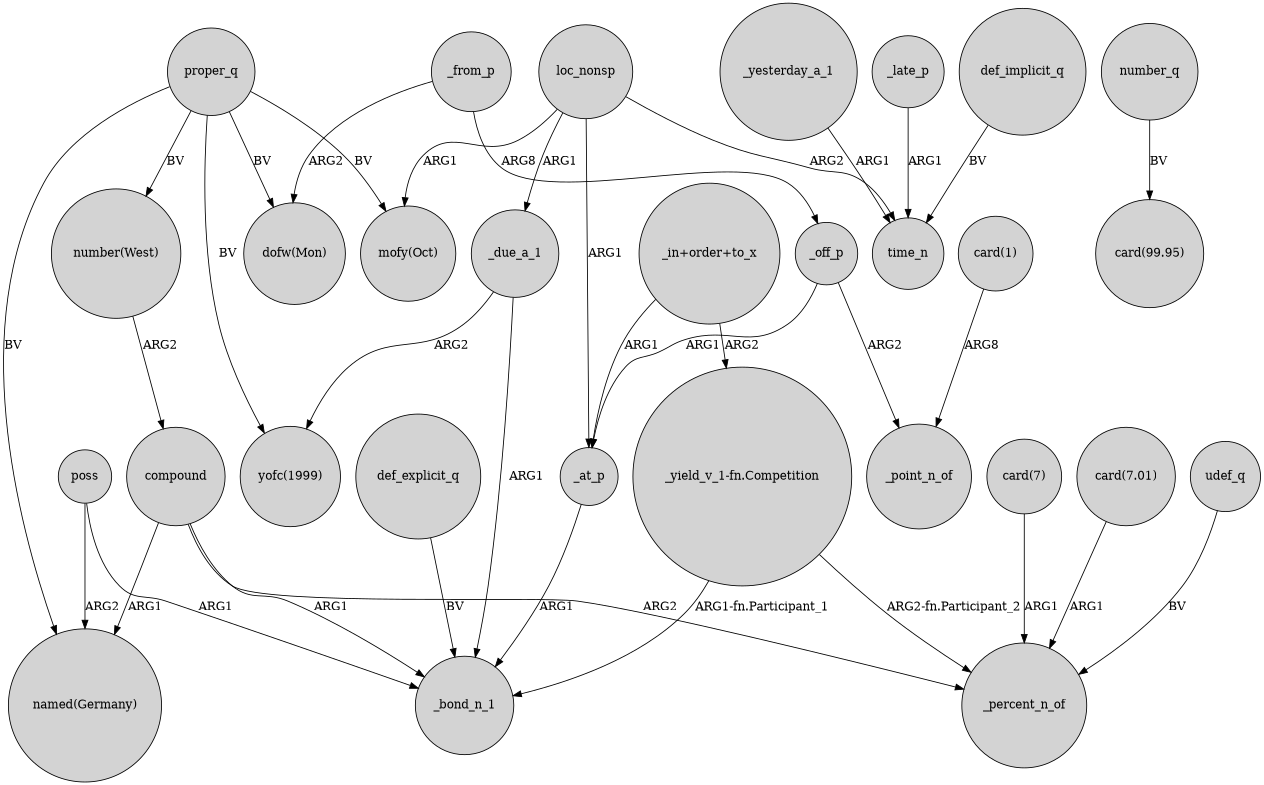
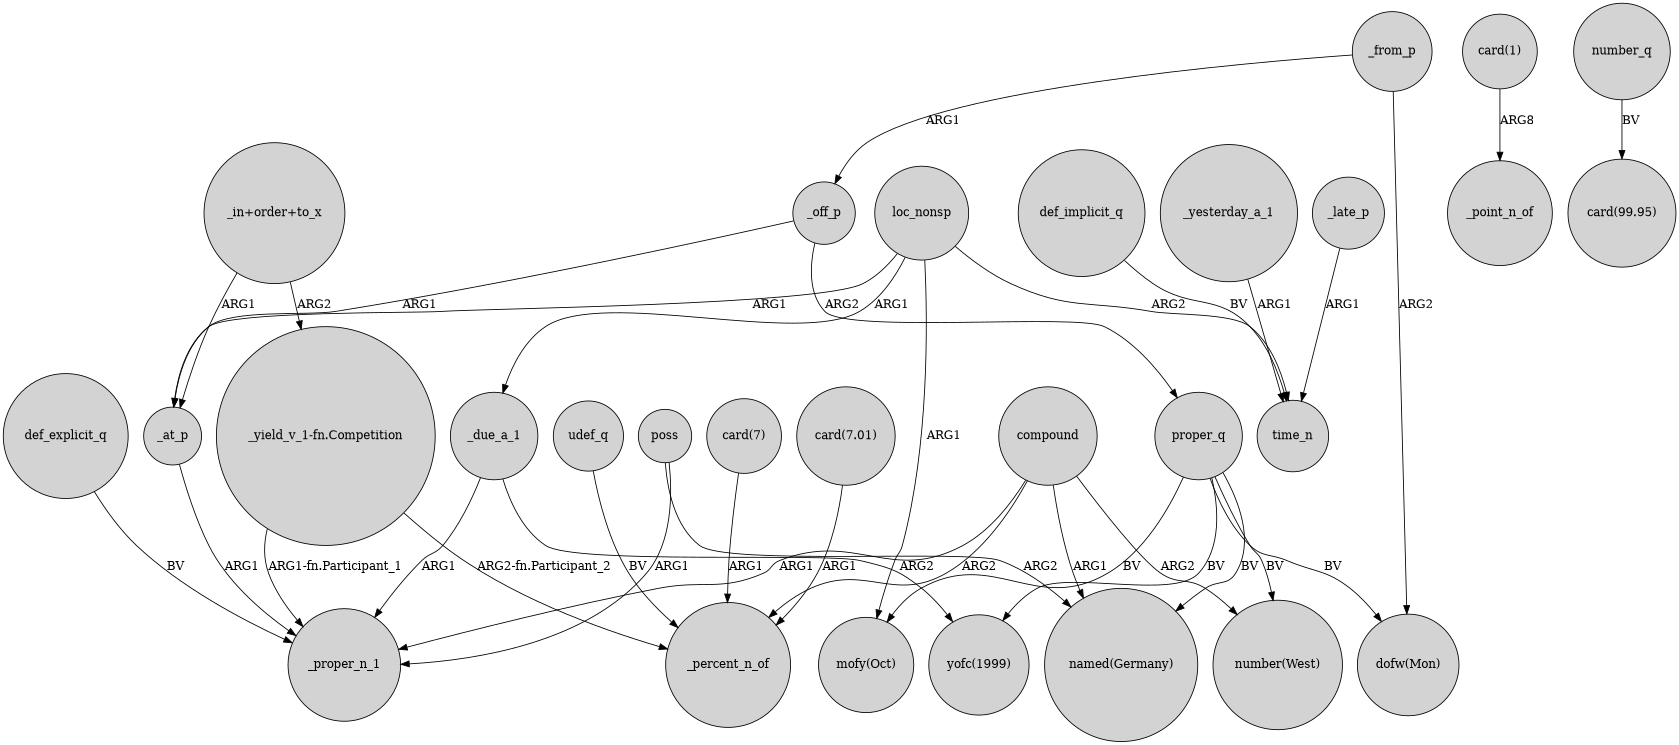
edge "_from_p" -> "_off_p": label "ARG8" -> "ARG1"
edge "_off_p" -> "_point_n_of": now "_off_p" -> "proper_q"
edge "number(West)" -> "compound": reversed
node "_bond_n_1": label "_bond_n_1" -> "_proper_n_1"
